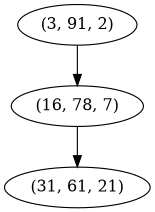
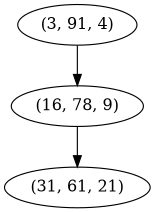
node "(3, 91, 2)": label "(3, 91, 2)" -> "(3, 91, 4)"
node "(16, 78, 7)": label "(16, 78, 7)" -> "(16, 78, 9)"
